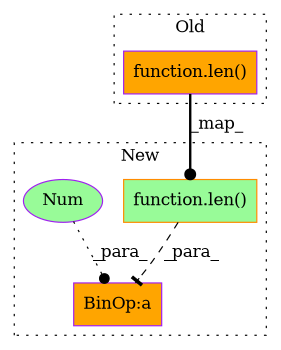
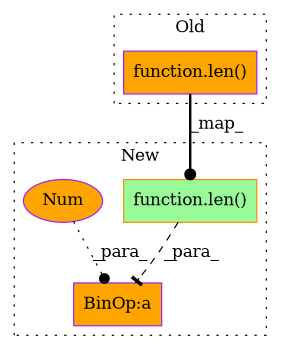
node "Num": fillcolor palegreen -> orange
